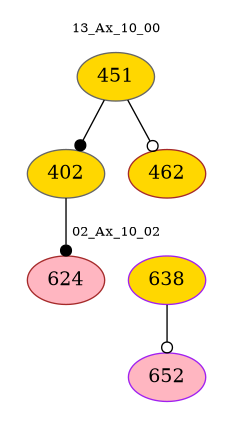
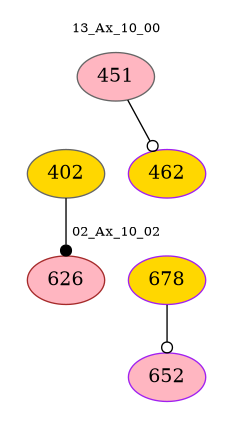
node "451": fillcolor gold -> lightpink
edge "451" -> "402": removed
node "462": color brown -> purple
node "624": label "624" -> "626"
node "638": label "638" -> "678"
